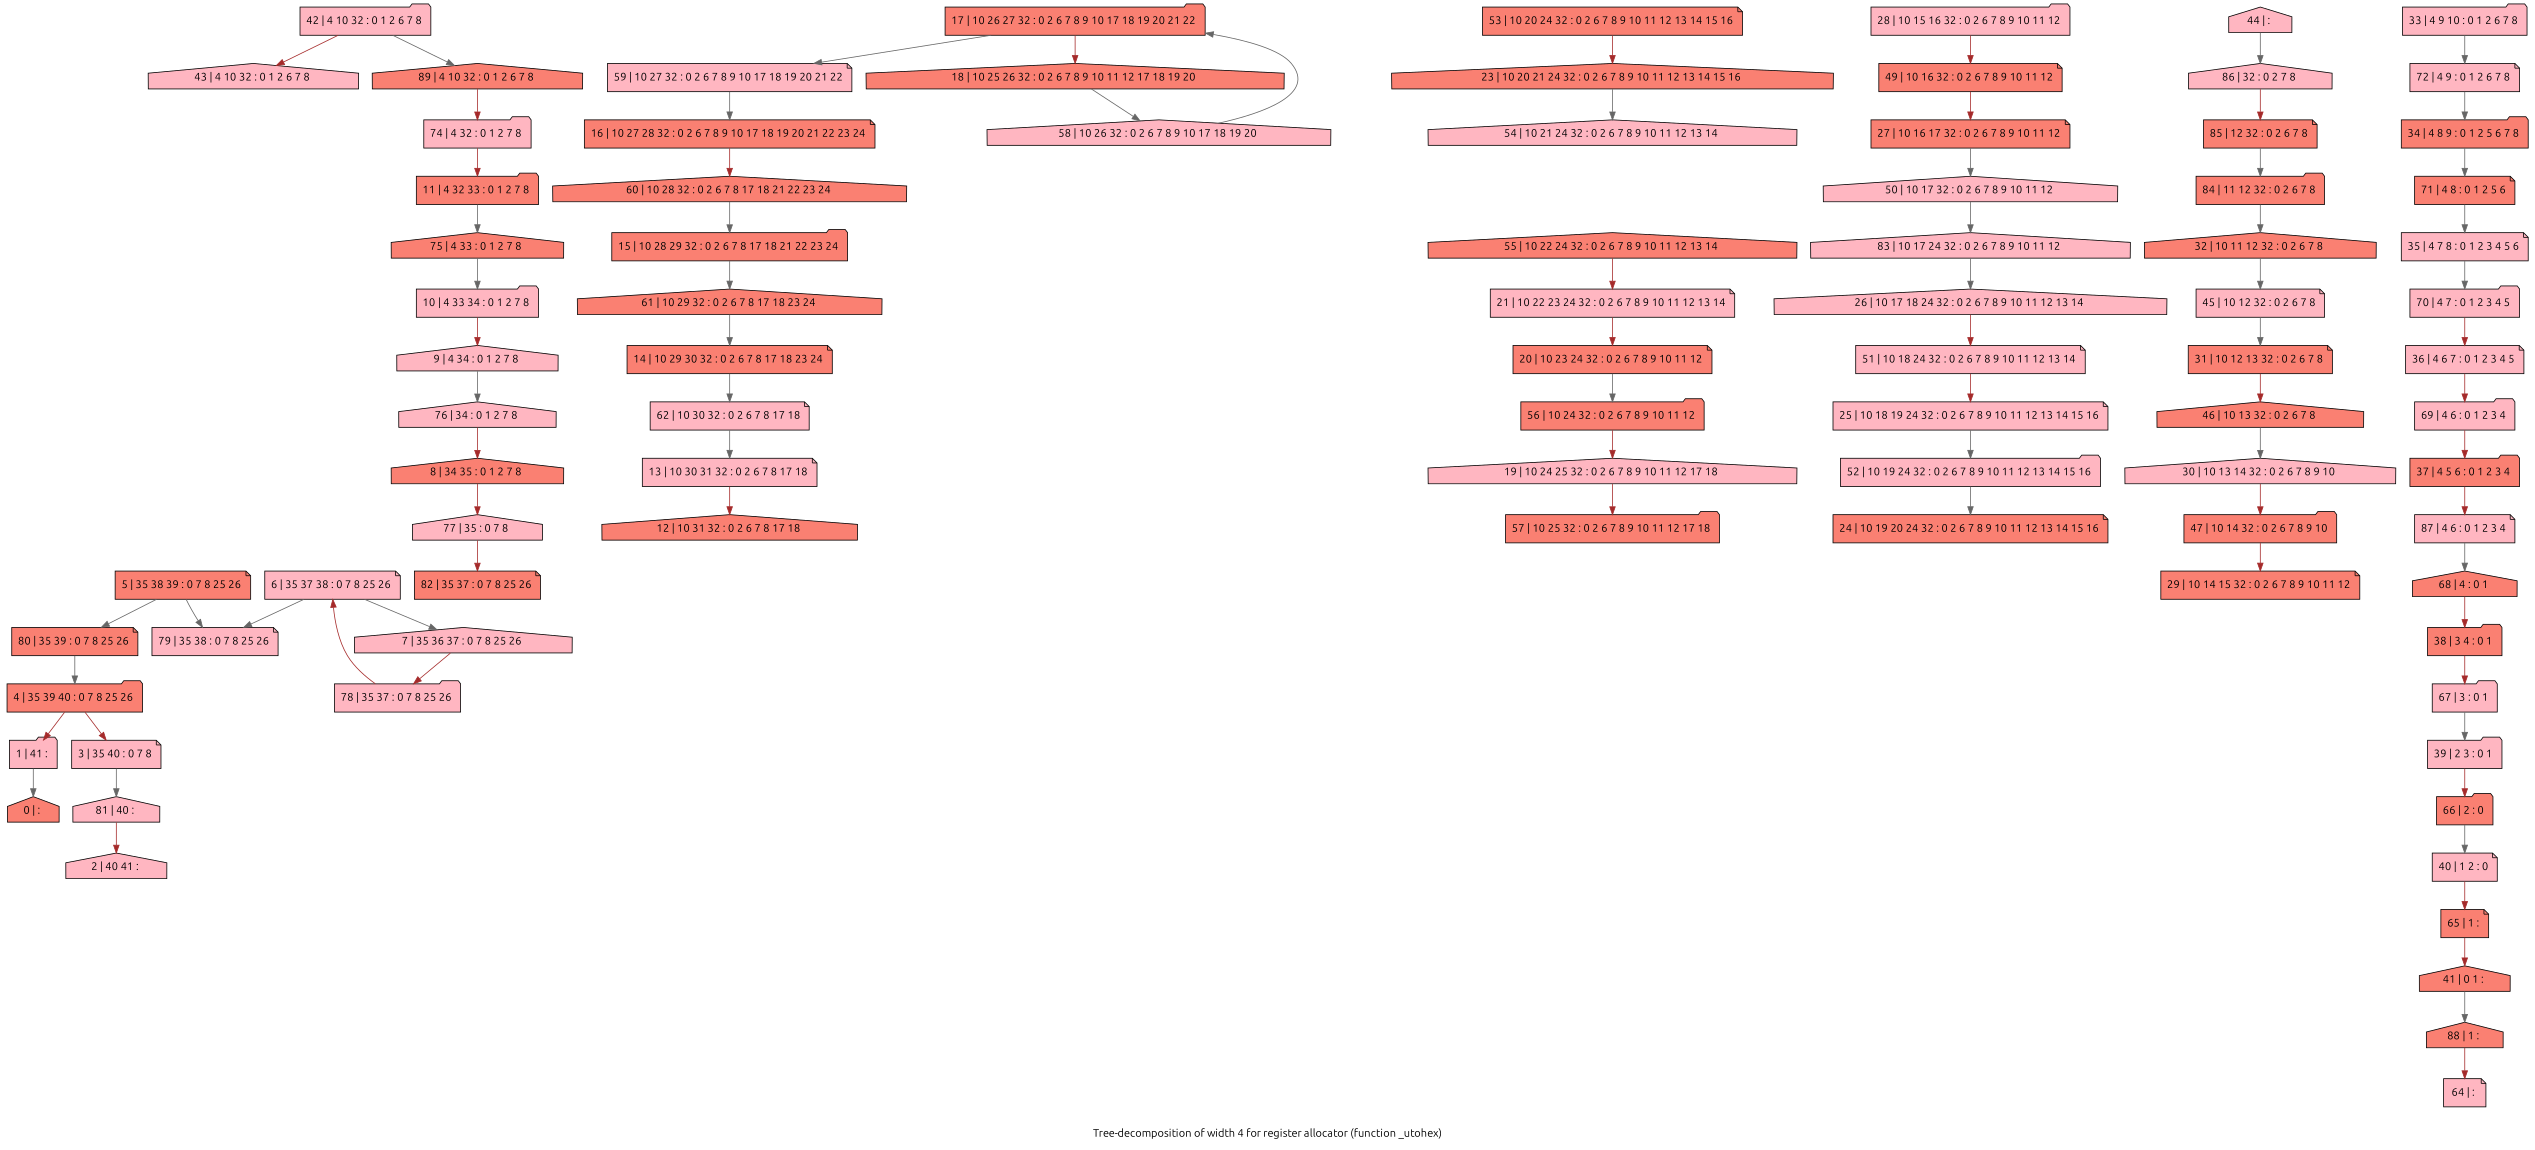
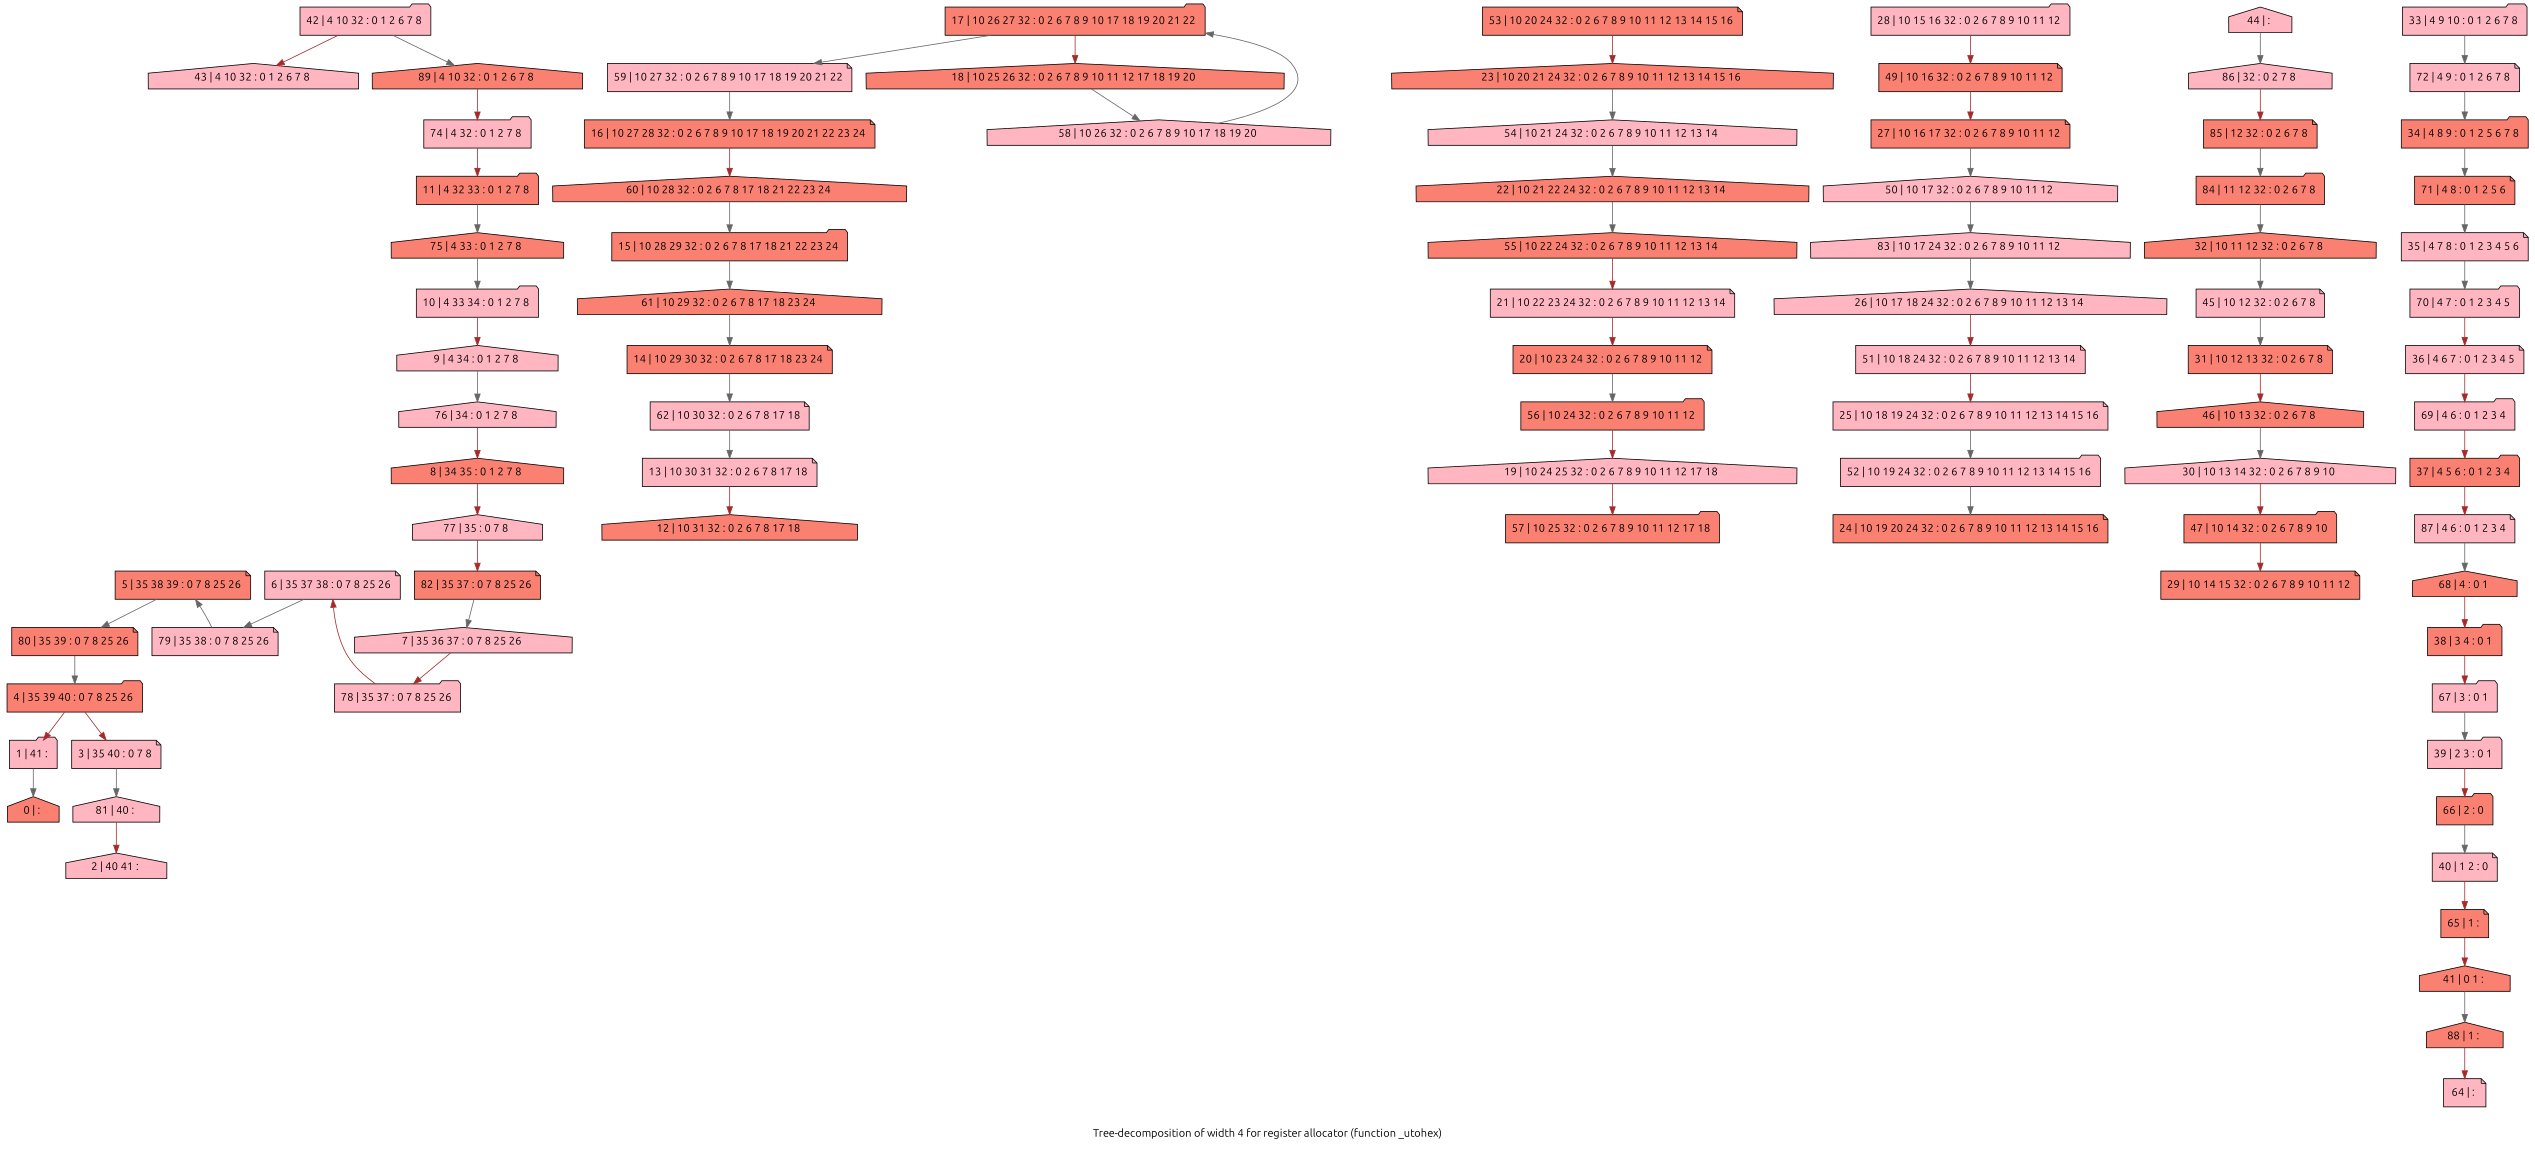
node "22 | 10 21 22 24 32 : 0 2 6 7 8 9 10 11 12 13 14": added
edge "5 | 35 38 39 : 0 7 8 25 26" -> "79 | 35 38 : 0 7 8 25 26": reversed
edge "6 | 35 37 38 : 0 7 8 25 26" -> "7 | 35 36 37 : 0 7 8 25 26": now "82 | 35 37 : 0 7 8 25 26" -> "7 | 35 36 37 : 0 7 8 25 26"
